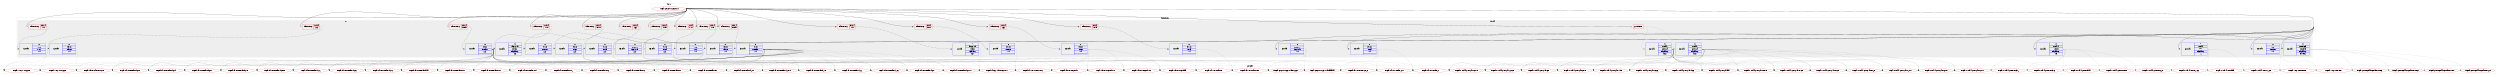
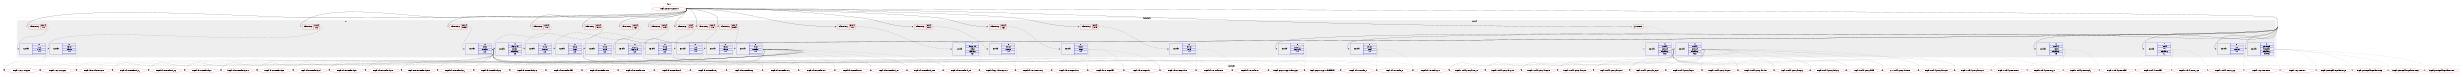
node "portage://dev-db/postgresql-9.6.13-r1": label "portage://dev-db/postgresql-9.6.13-r1" -> "portage://group-db/postgresql-9.6.13-r1"
node "portage://dev-libs/conditional-8.43": label "portage://dev-libs/conditional-8.43" -> "portage://dev-libs/libpcre-8.43"
node "portage://sys-devel/automake-1.10.3-r3": label "portage://sys-devel/automake-1.10.3-r3" -> "any://sys-devel/automake-1.10.3-r3"
node "portage://sys-devel/autoconf-2.69-r5": removed
